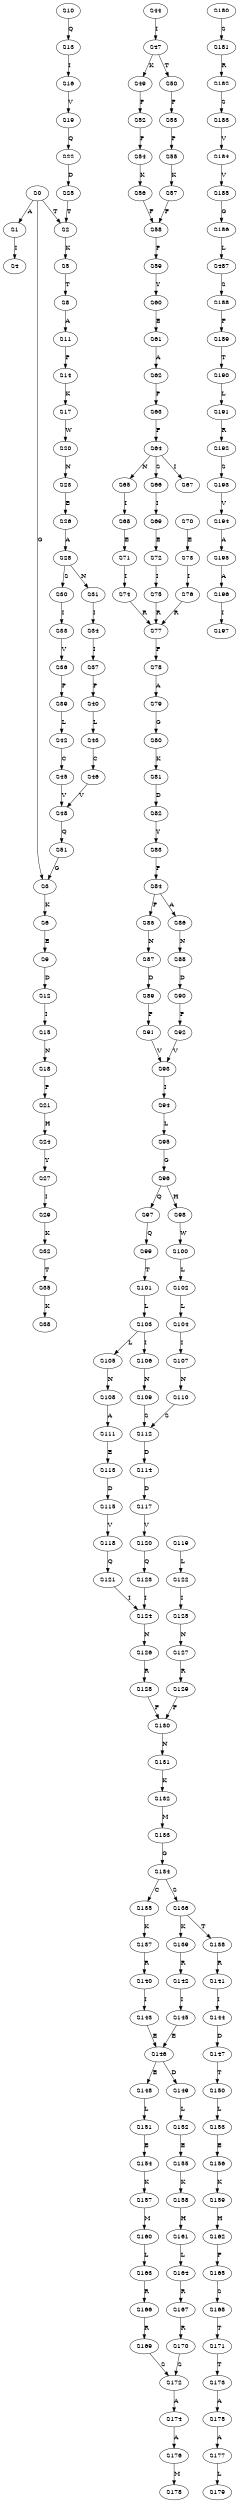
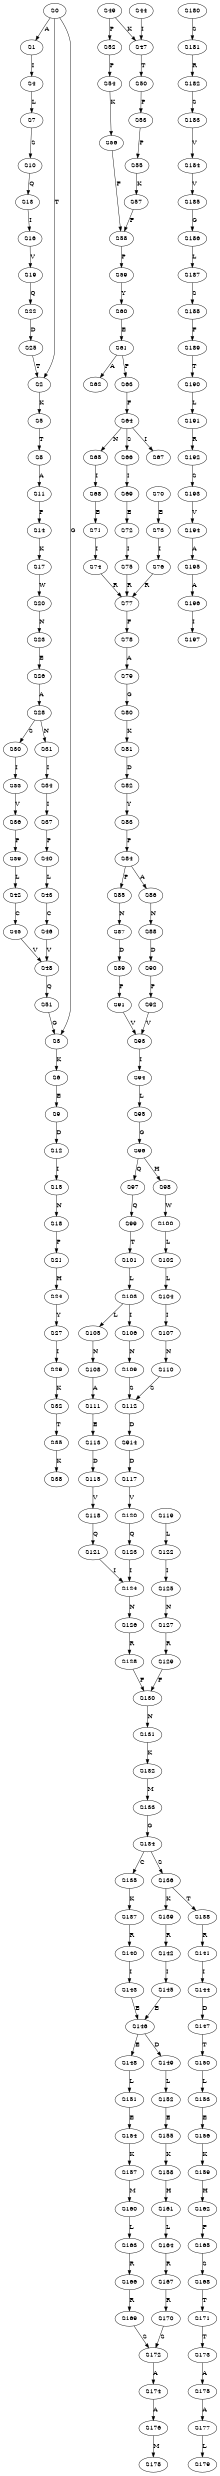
edge "S47" -> "S49": reversed
node "S7": added
node "S487": label "S487" -> "S187"
edge "S62" -> "S63": now "S61" -> "S63"
node "S114": label "S114" -> "S914"
